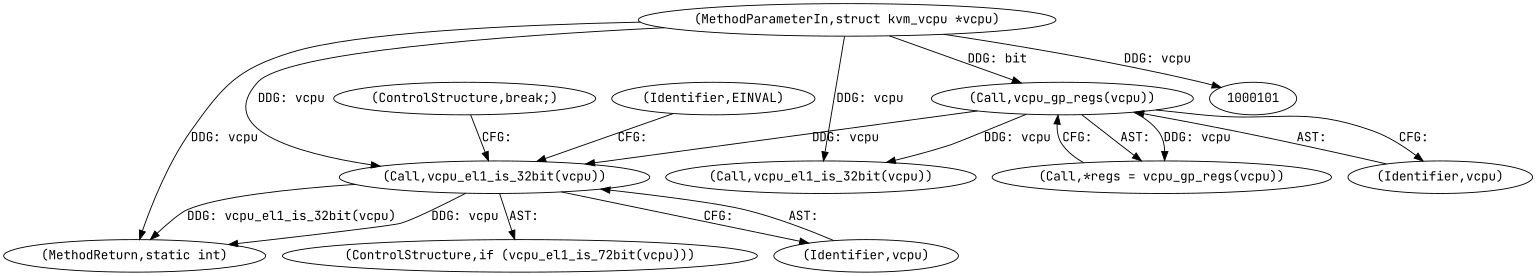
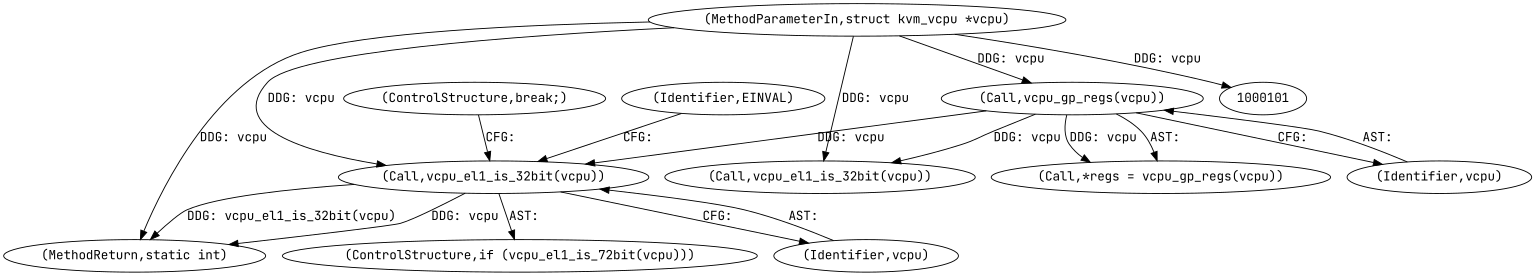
edge "(MethodParameterIn,struct kvm_vcpu *vcpu)" -> "(Call,vcpu_gp_regs(vcpu))": label "DDG: bit" -> "DDG: vcpu"
edge "(Call,*regs = vcpu_gp_regs(vcpu))" -> "(Call,vcpu_gp_regs(vcpu))": removed, label "CFG:"
